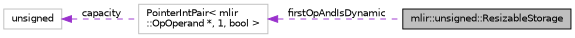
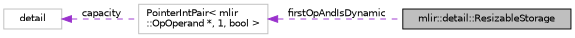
node "unsigned": label "unsigned" -> "detail"
node "mlir::unsigned::ResizableStorage": label "mlir::unsigned::ResizableStorage" -> "mlir::detail::ResizableStorage"
